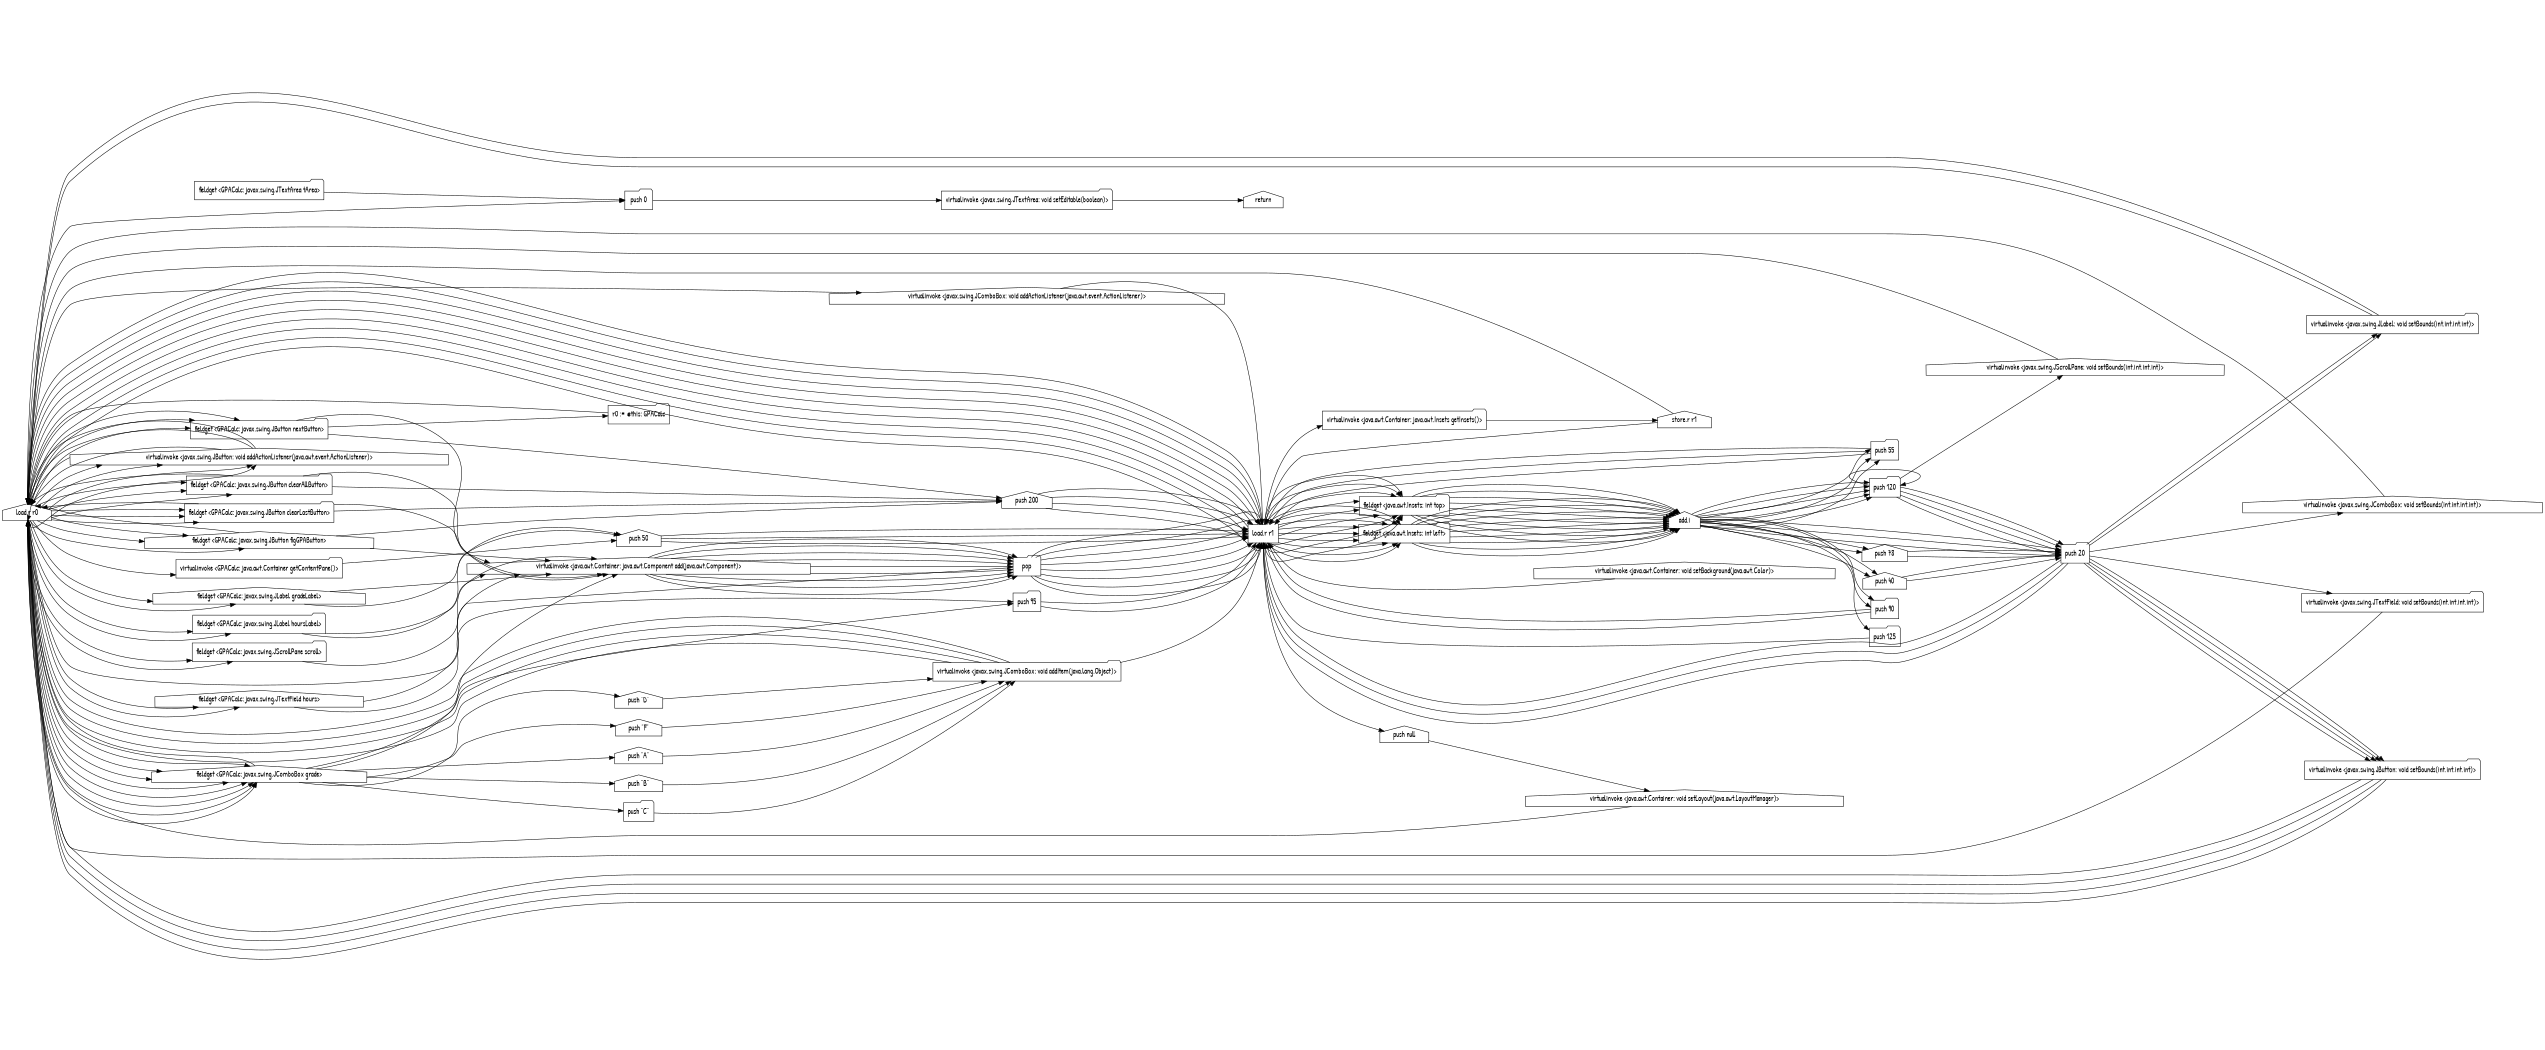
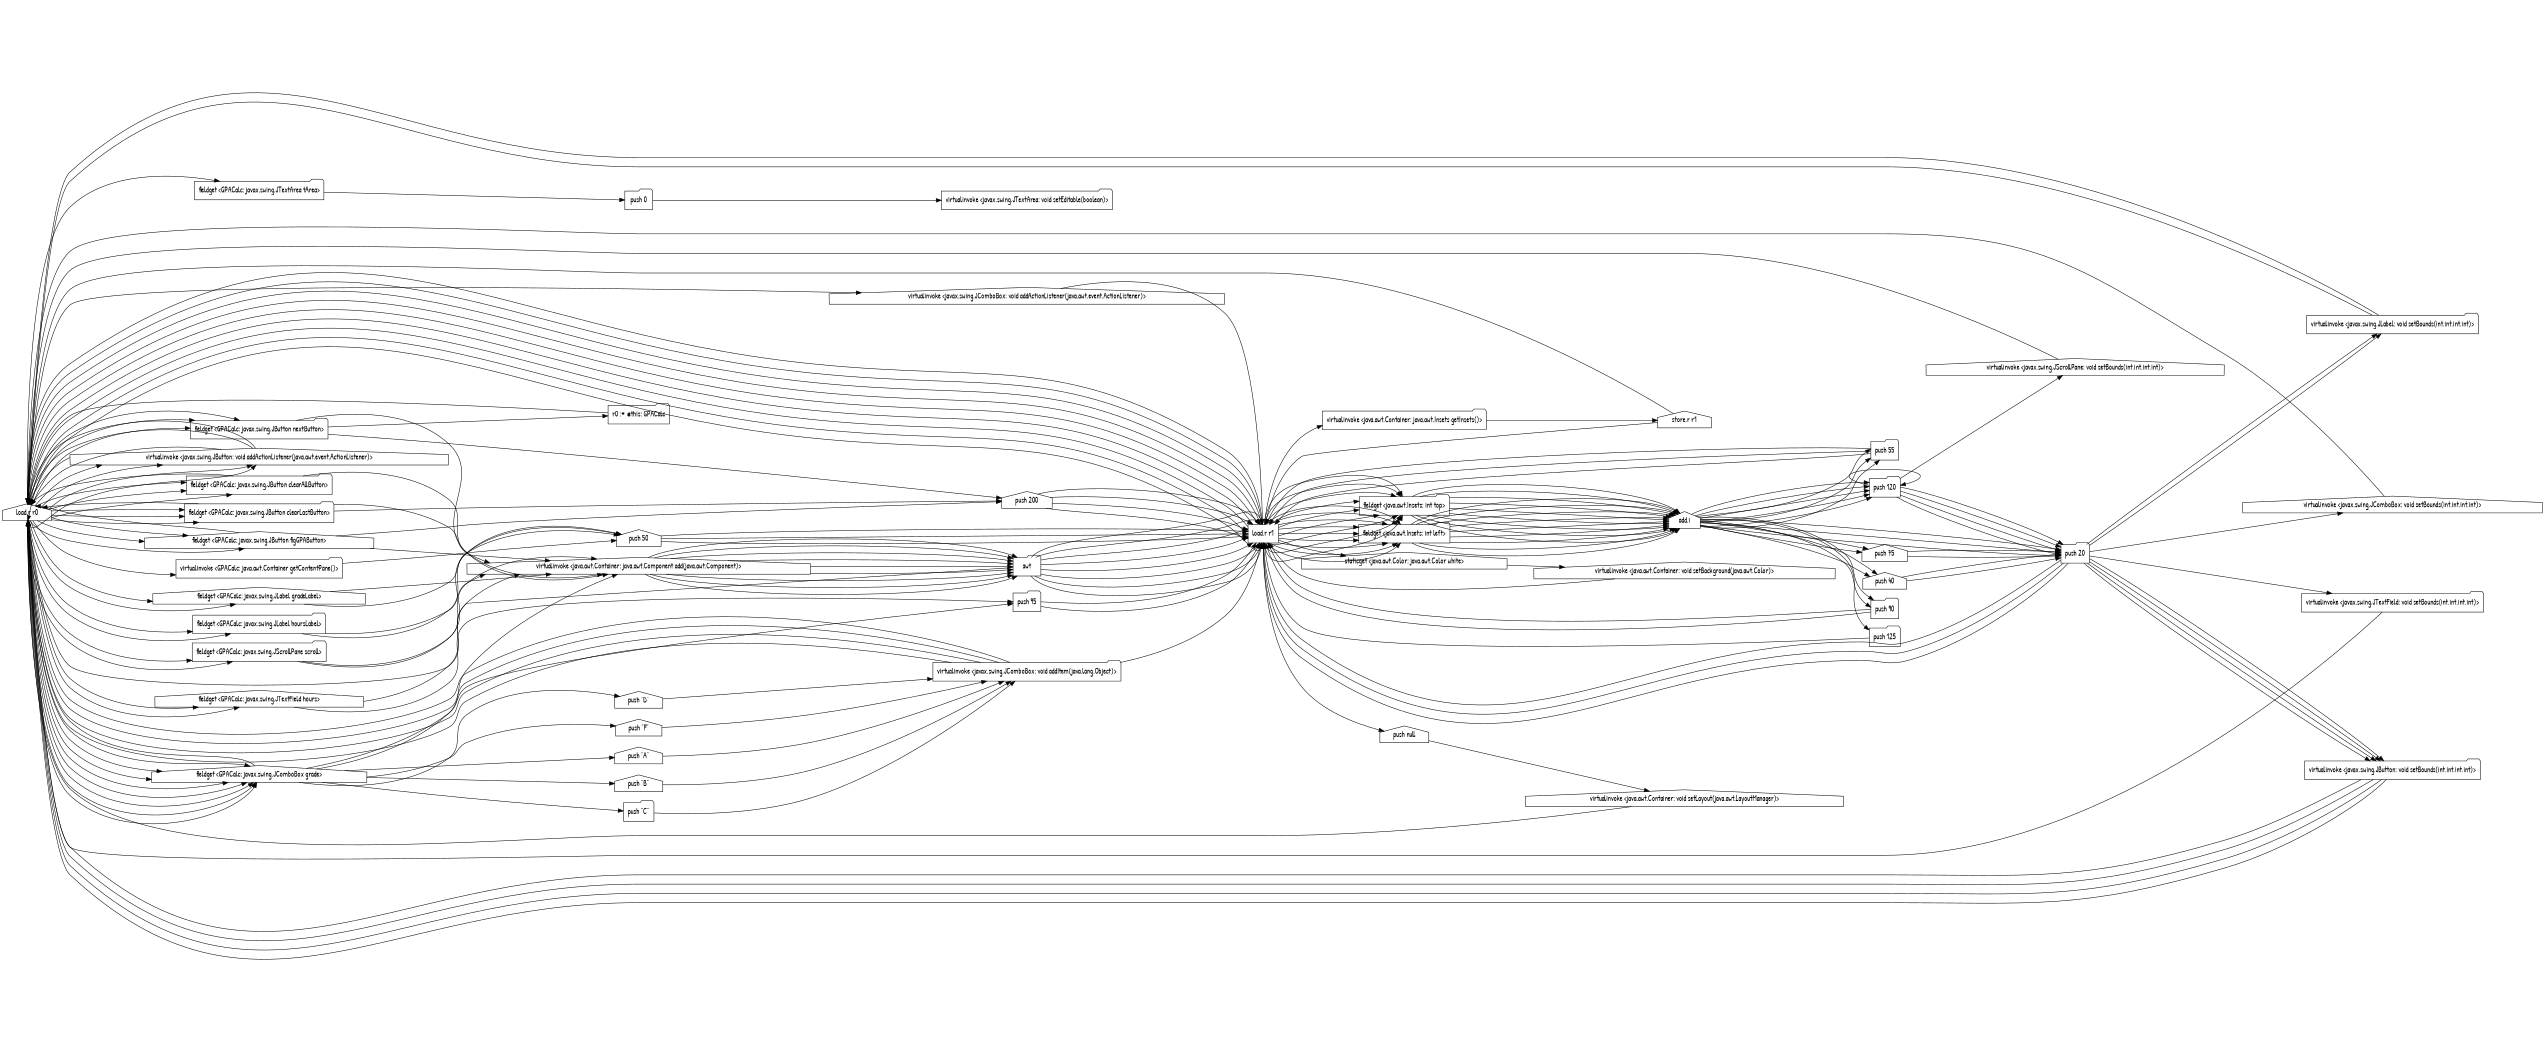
node "return": removed
edge "load.r r0" -> "push 0": now "load.r r0" -> "fieldget <GPACalc: javax.swing.JTextArea tArea>"
edge "fieldget <GPACalc: javax.swing.JButton clearAllButton>" -> "push 200": removed
node "push 78": label "push 78" -> "push 75"
node "staticget <java.awt.Color: java.awt.Color white>": added
node "pop": label "pop" -> "awt"
edge "fieldget <GPACalc: javax.swing.JScrollPane scroll>" -> "push 50": added
